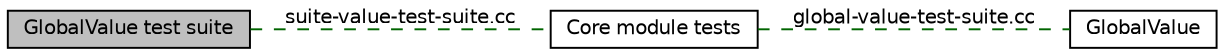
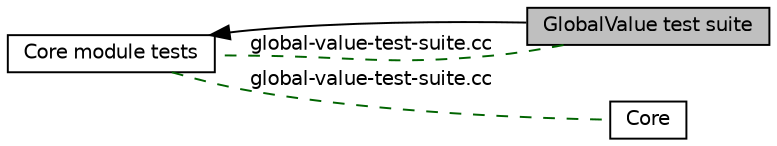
edge "GlobalValue test suite" -- "Core module tests": label "suite-value-test-suite.cc" -> "global-value-test-suite.cc"
edge "GlobalValue test suite" -> "Core module tests": added
node "GlobalValue": label "GlobalValue" -> "Core"
